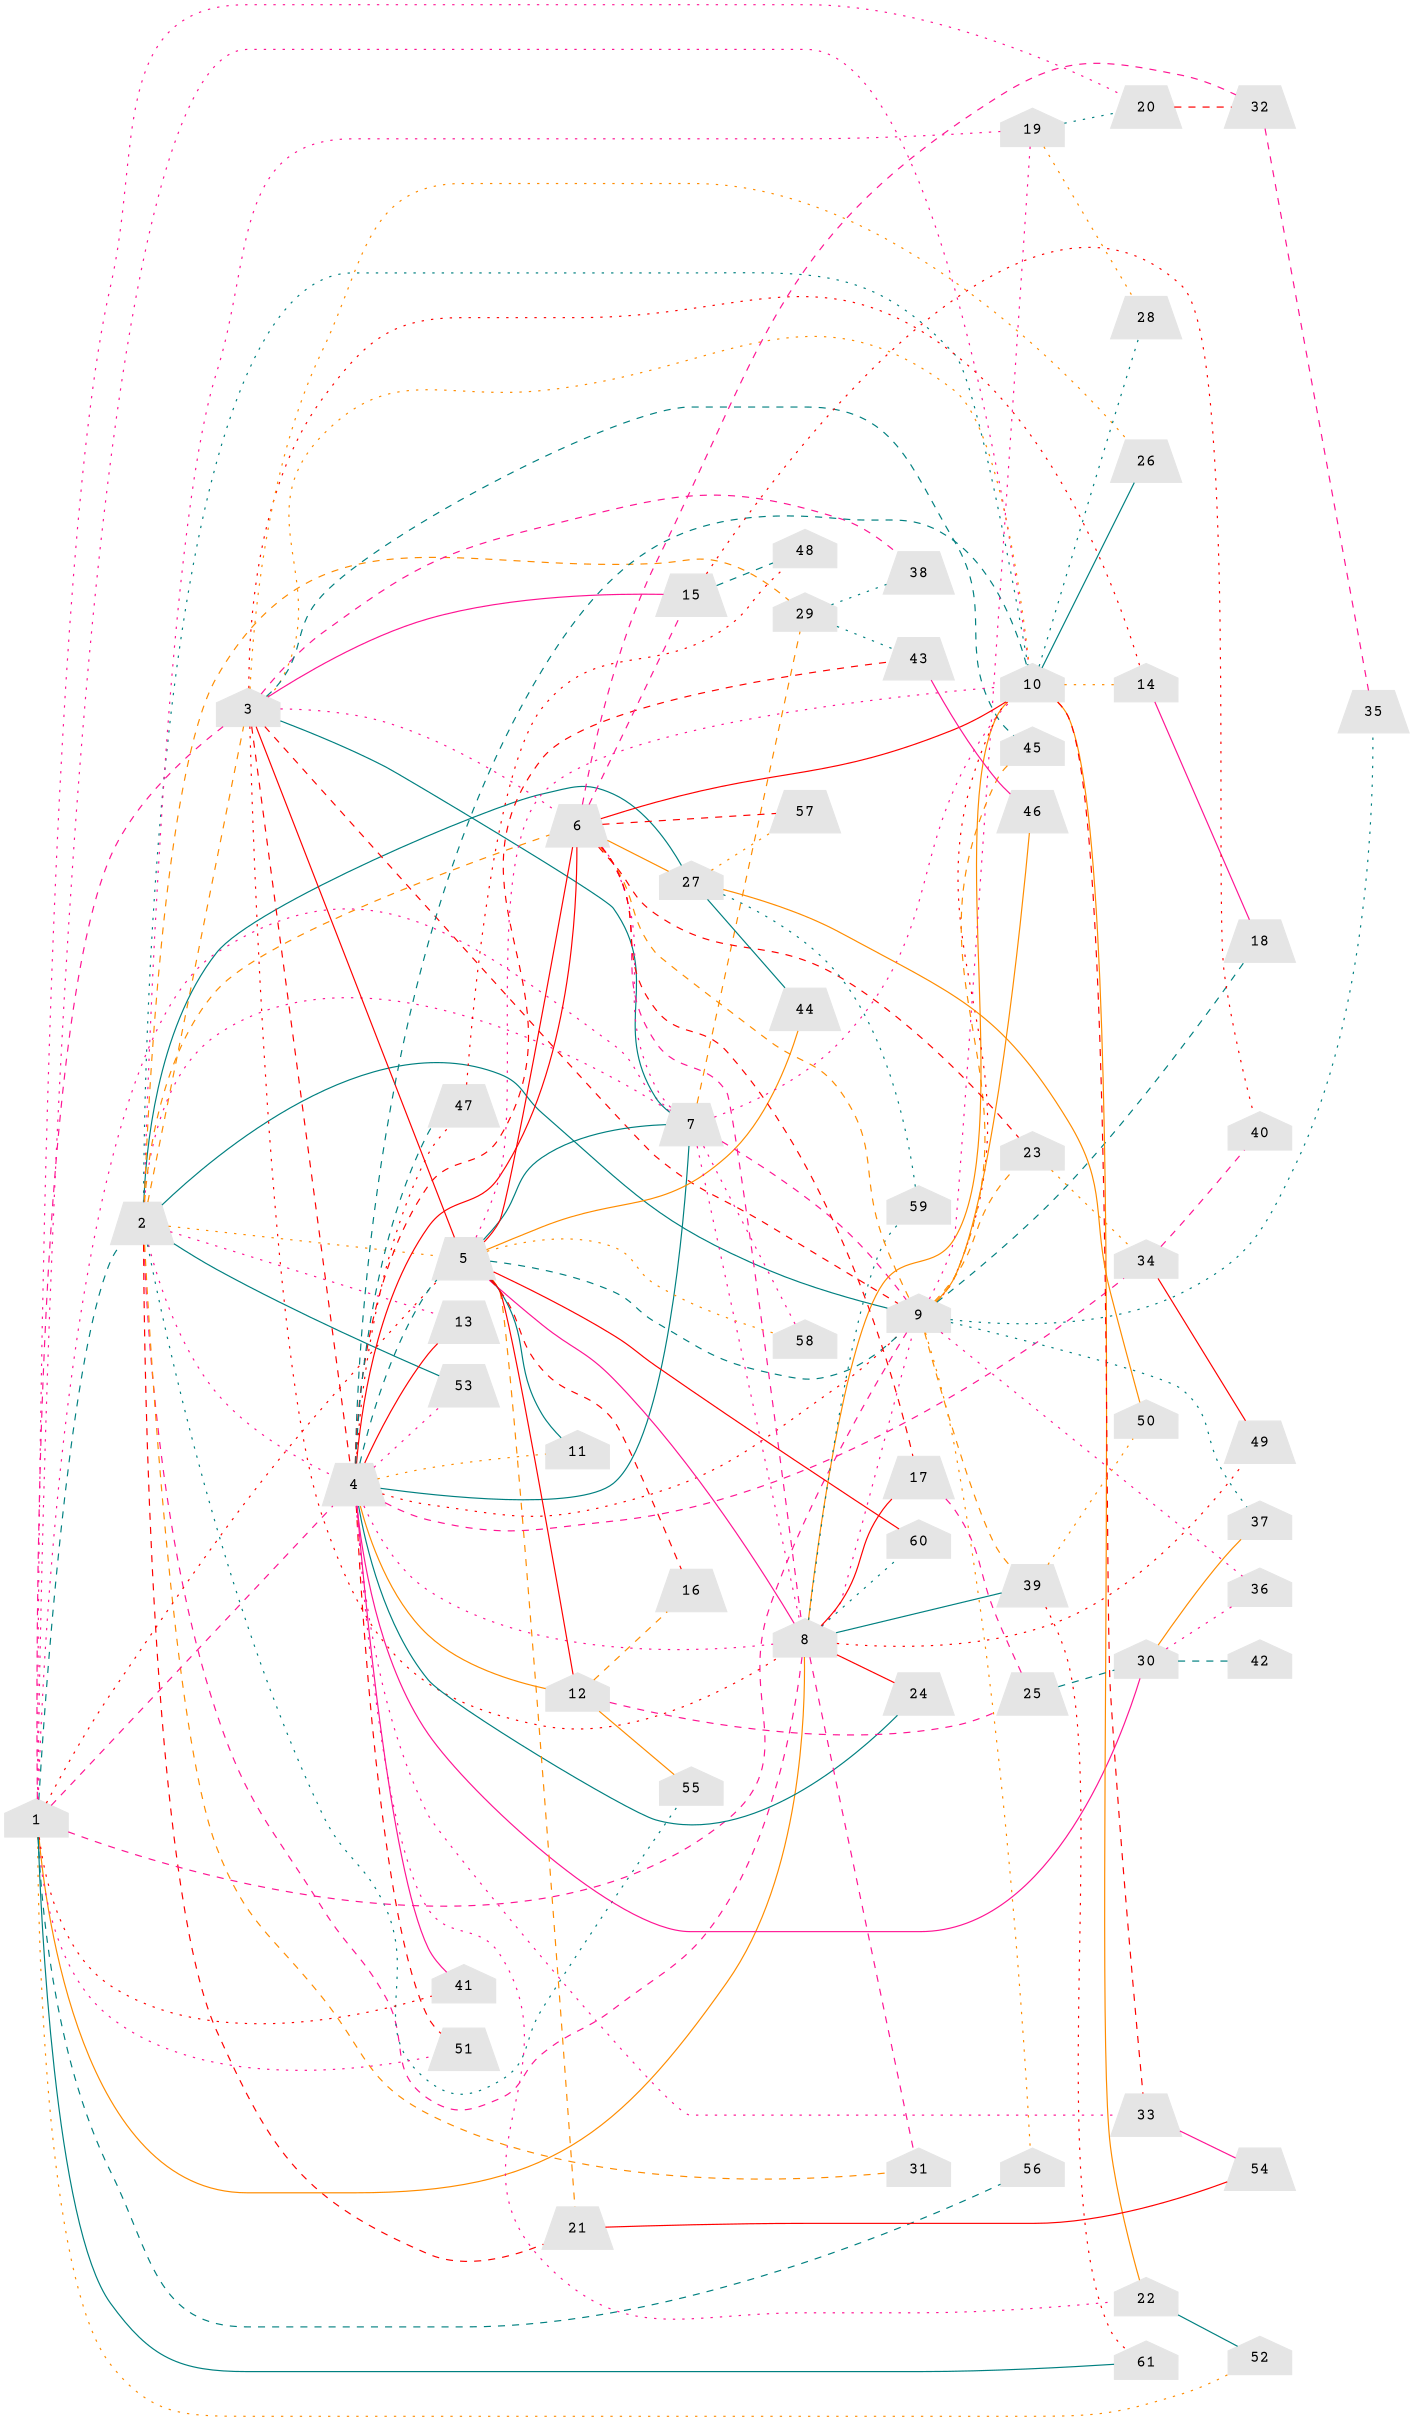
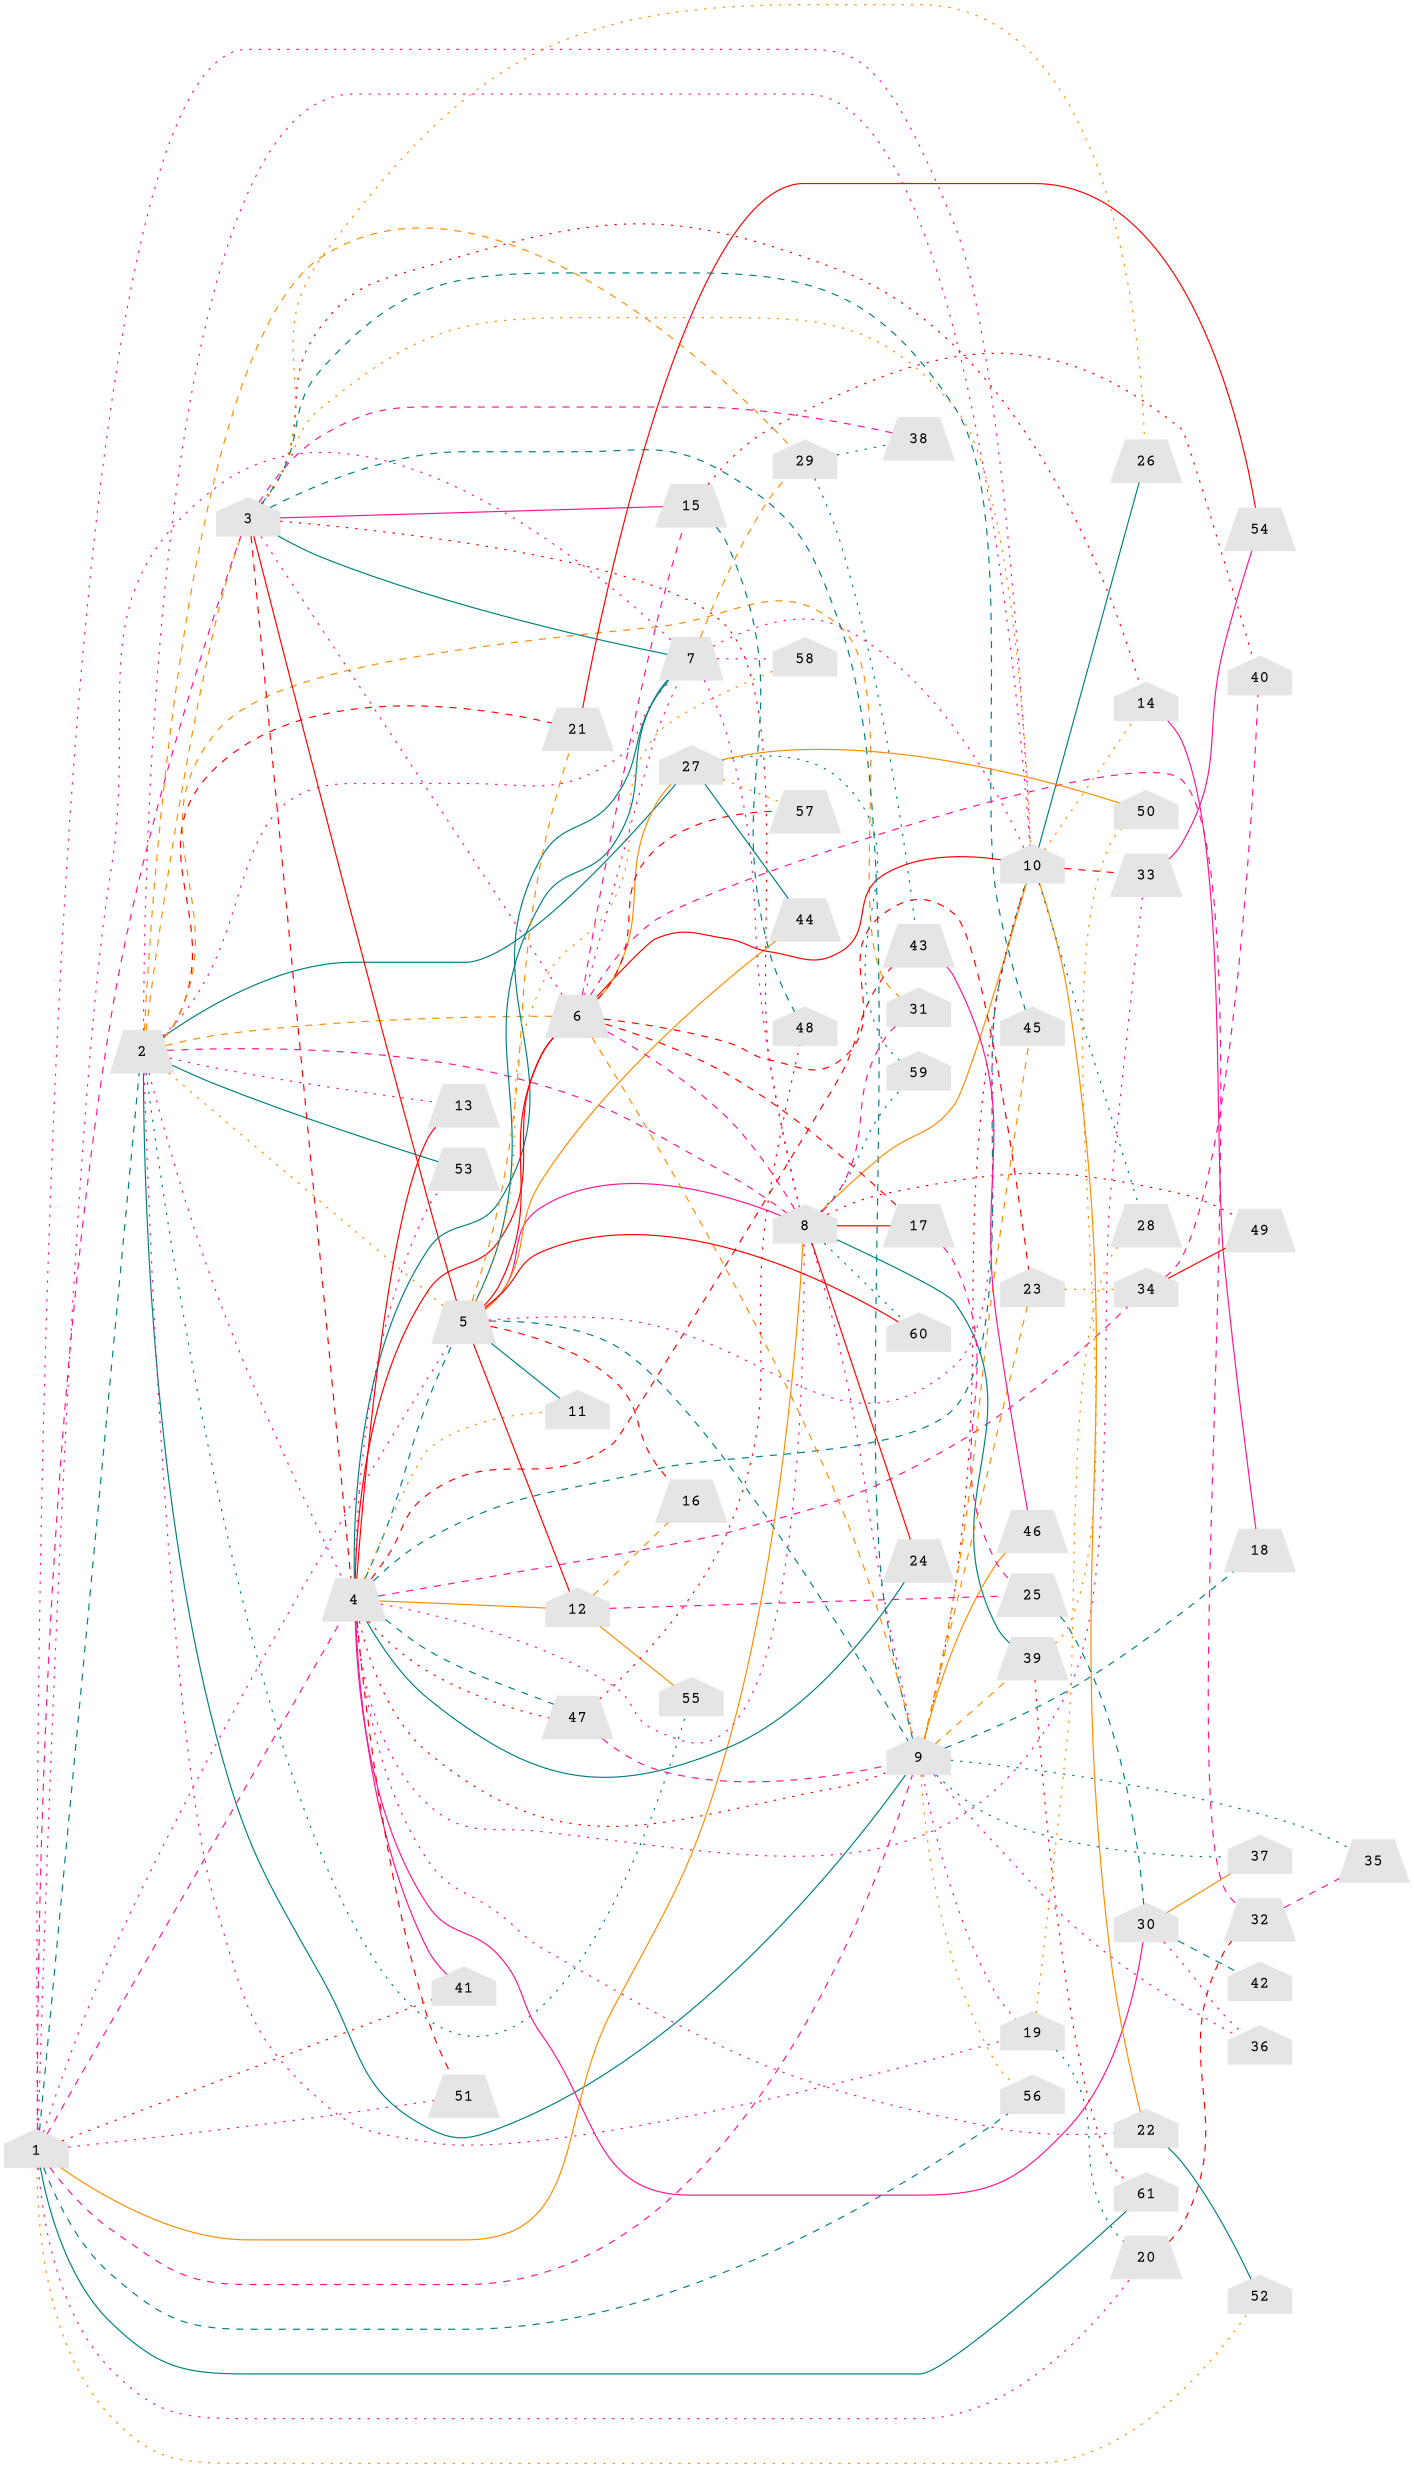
edge "10" -- "2": color teal -> deeppink
edge "3" -- "9": color red -> teal
edge "7" -- "9": now "47" -- "9"
edge "5" -- "1": color red -> deeppink
